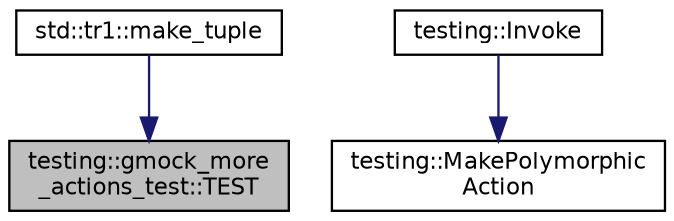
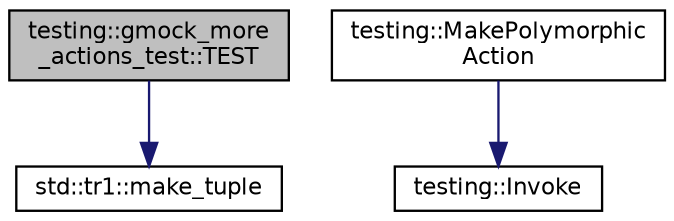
edge "std::tr1::make_tuple" -> "testing::gmock_more _actions_test::TEST": reversed
edge "testing::Invoke" -> "testing::MakePolymorphic Action": reversed
